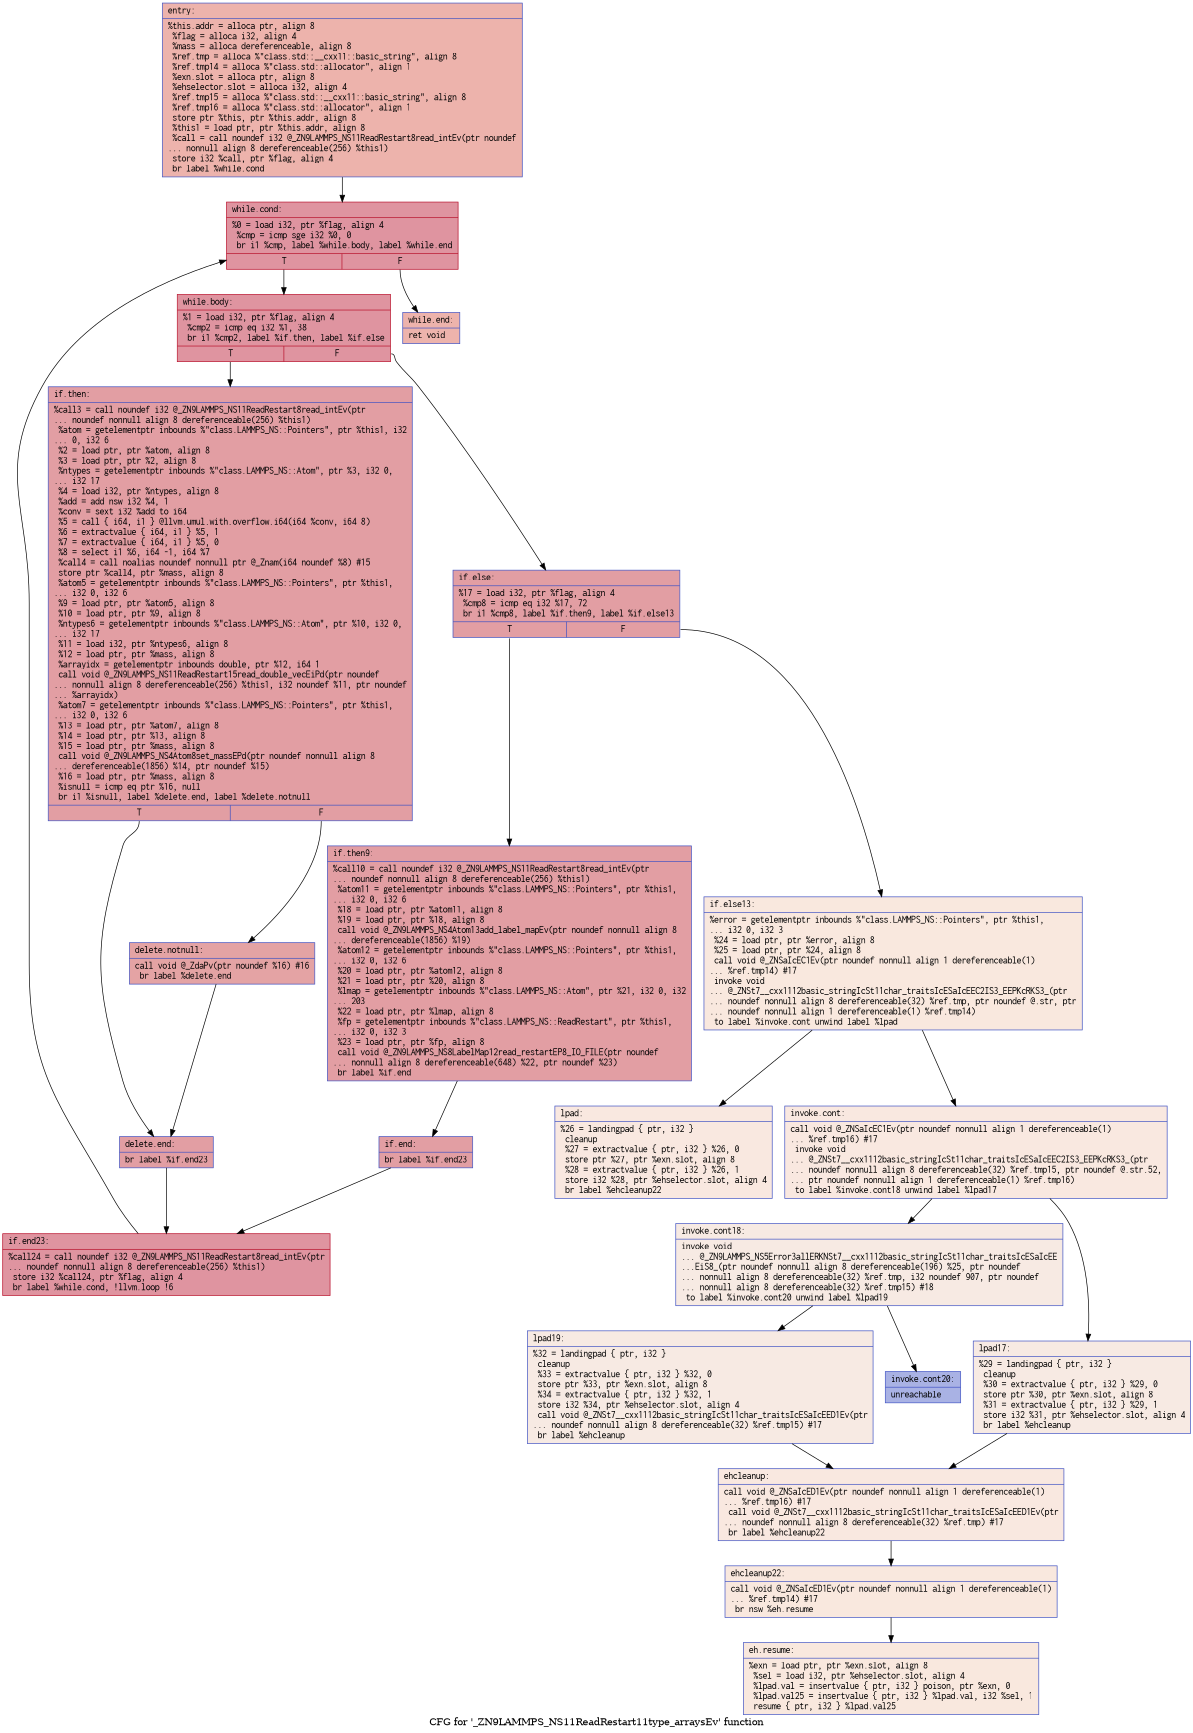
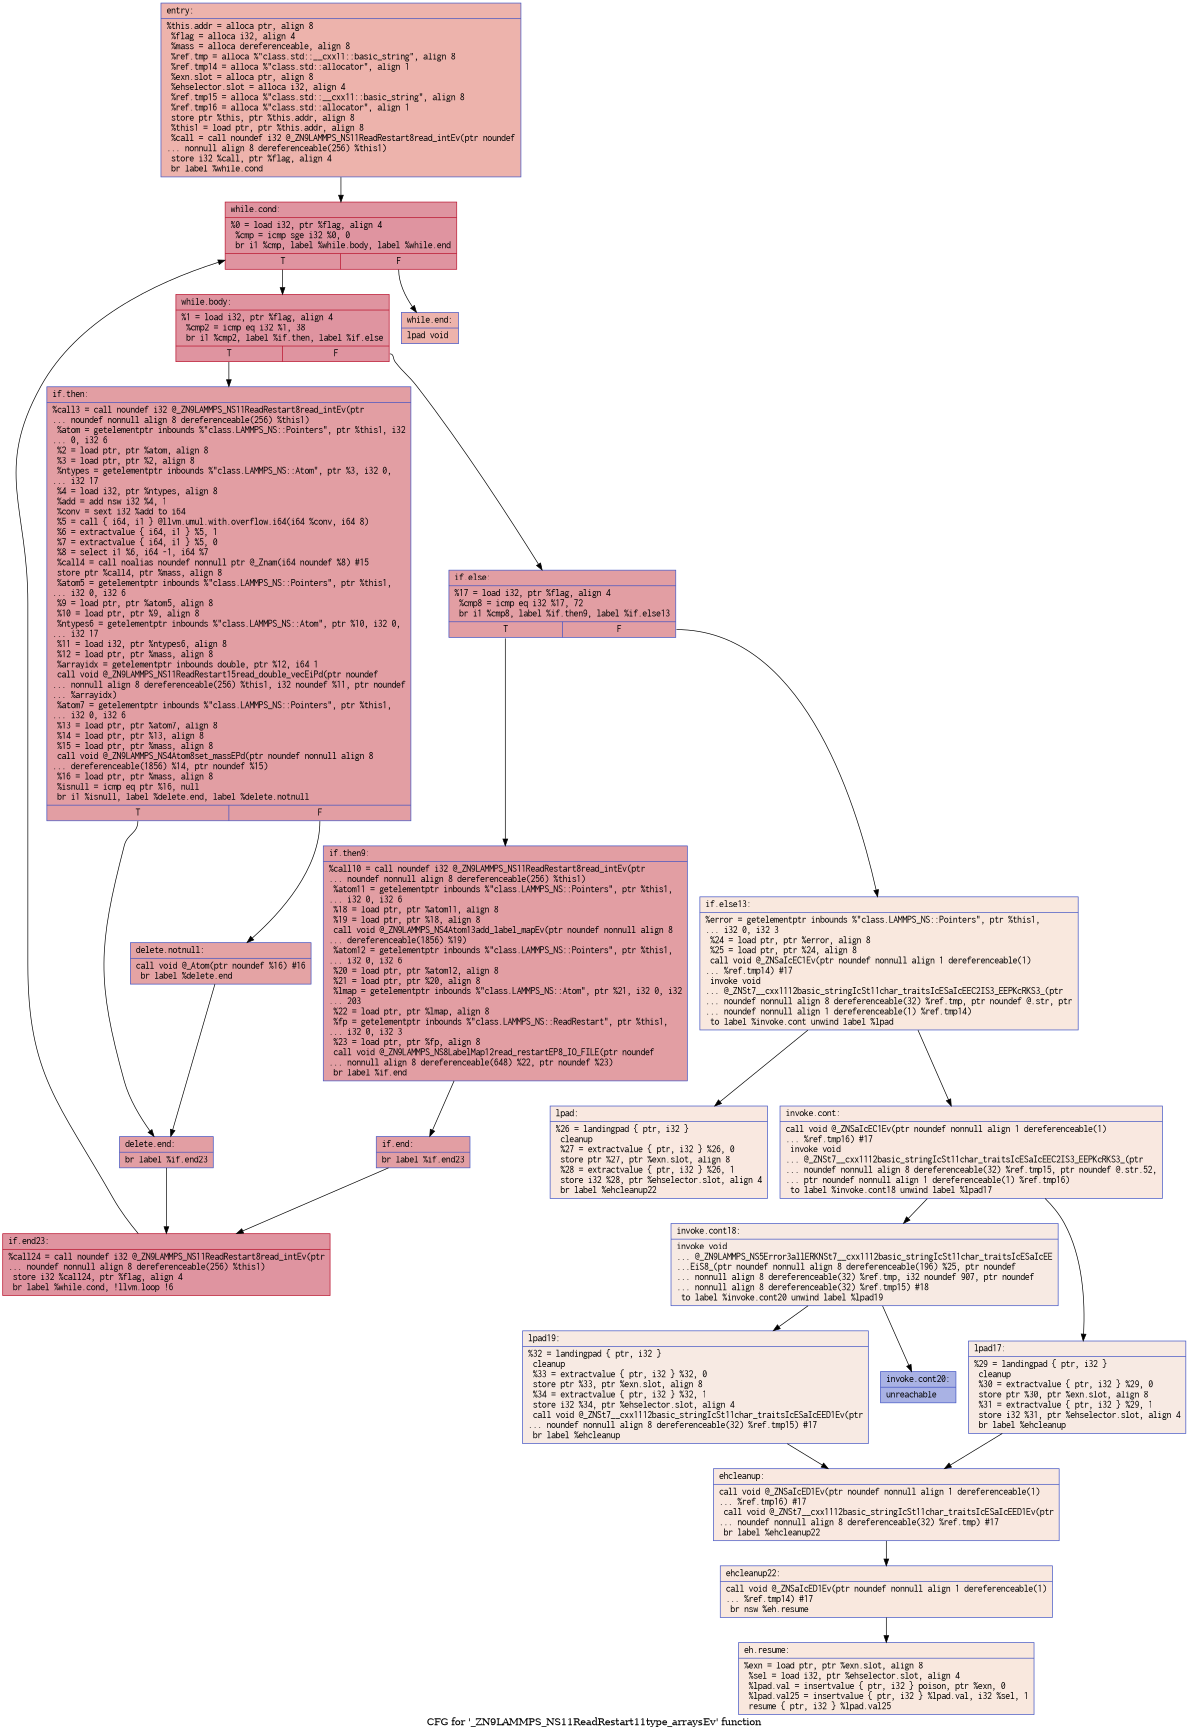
node "while.end:": text "ret void" -> "lpad void"
node "delete.notnull:": text "call void @_ZdaPv(ptr noundef %16) #16" -> "call void @_Atom(ptr noundef %16) #16"
